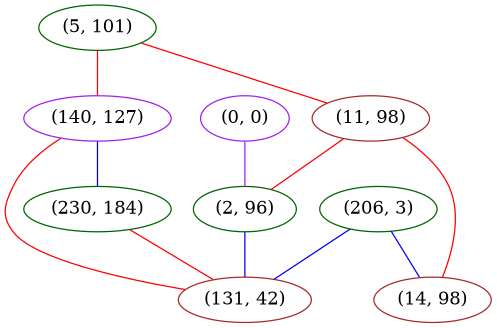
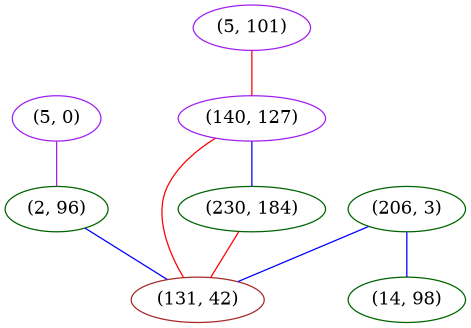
node "(5, 101)": color darkgreen -> purple
node "(0, 0)": label "(0, 0)" -> "(5, 0)"
node "(11, 98)": removed
node "(14, 98)": color brown -> darkgreen
